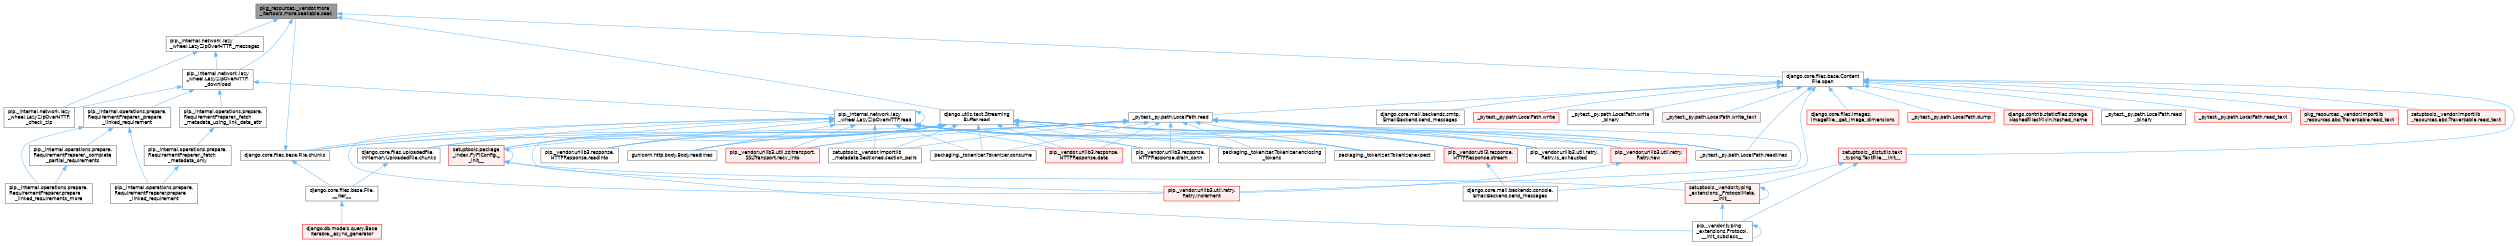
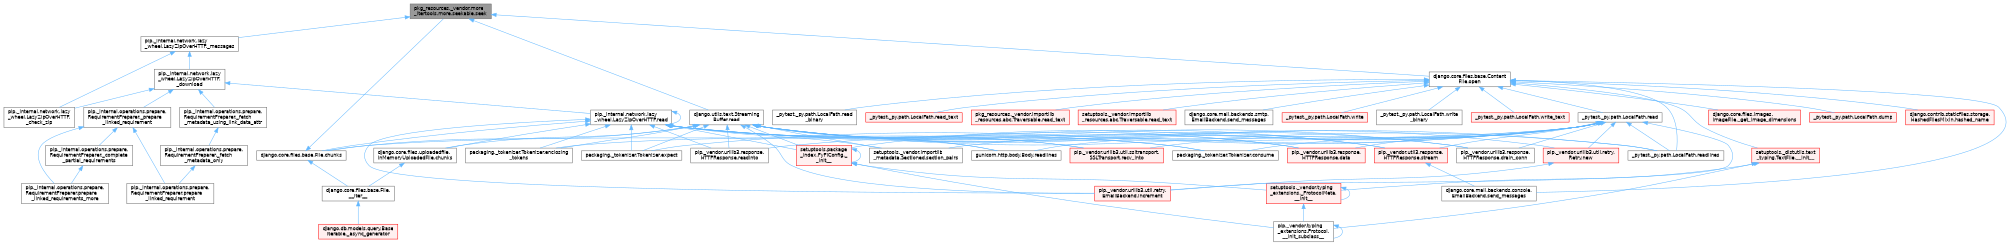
edge "pip._internal.network.lazy _wheel.LazyZipOverHTTP. _download" -> "pkg_resources._vendor.more _itertools.more.seekable.seek": removed
node "_pytest._py.path.LocalPath.write_text": color grey40 -> red
node "pip._vendor.urllib3.util.retry. Retry.is_exhausted": removed
node "pip._vendor.urllib3.util.retry. Retry.increment": label "pip._vendor.urllib3.util.retry. Retry.increment" -> "pip._vendor.urllib3.util.retry. EmailBackend.increment"
